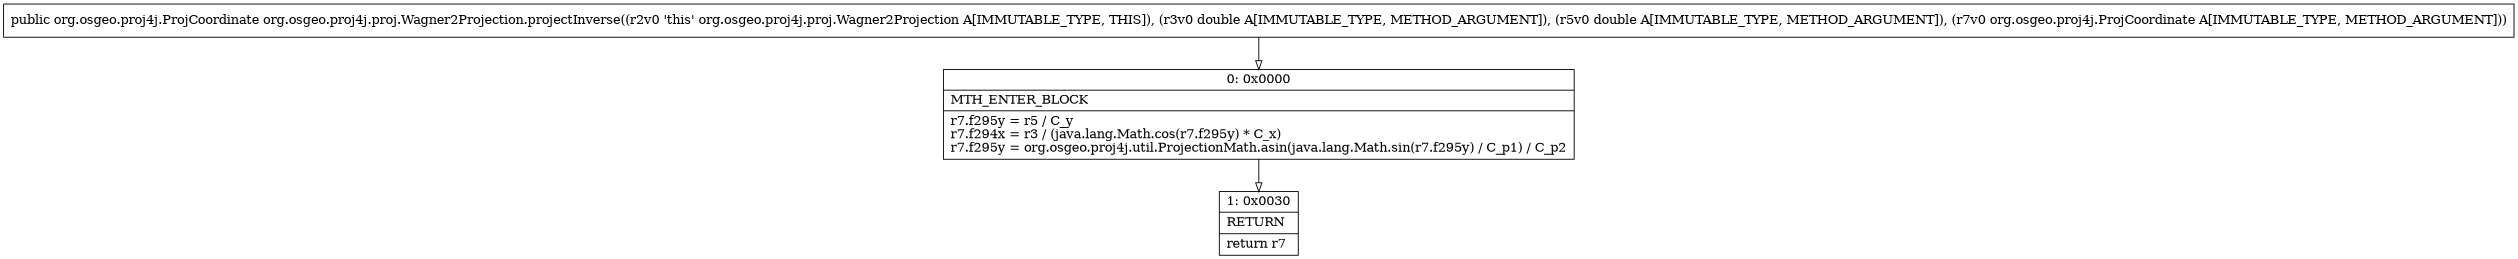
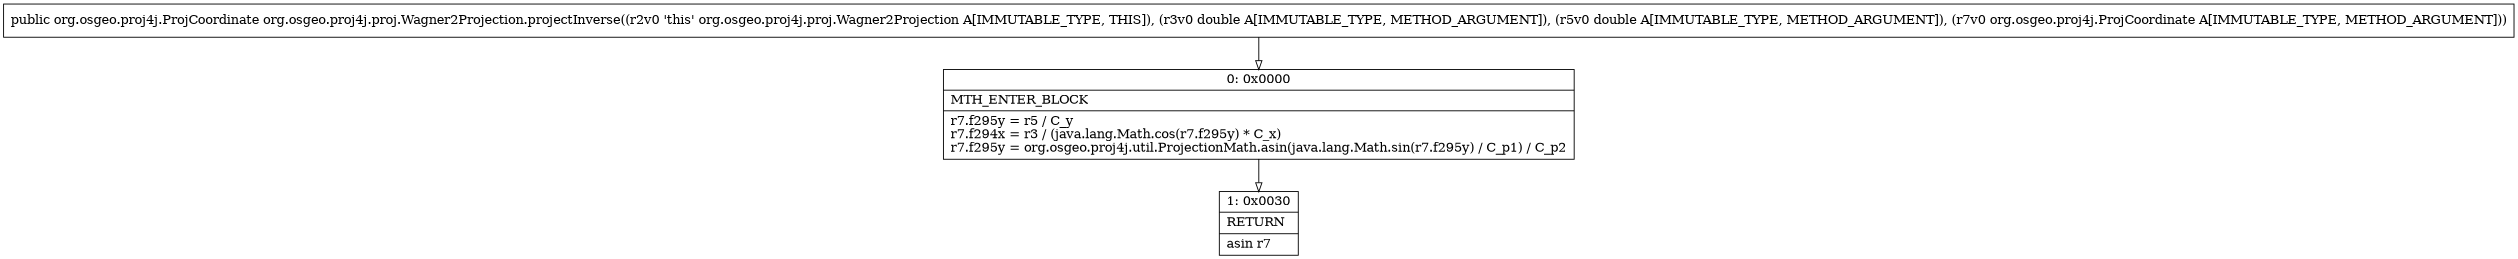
node "1: 0x0030": text "return r7" -> "asin r7"
